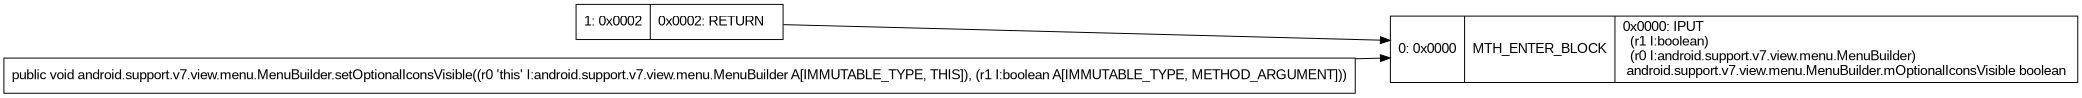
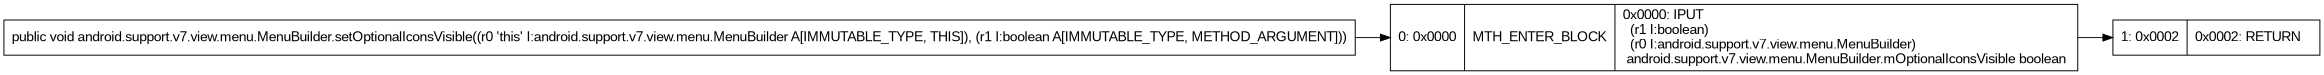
edge "1: 0x0002" -> "0: 0x0000": reversed
